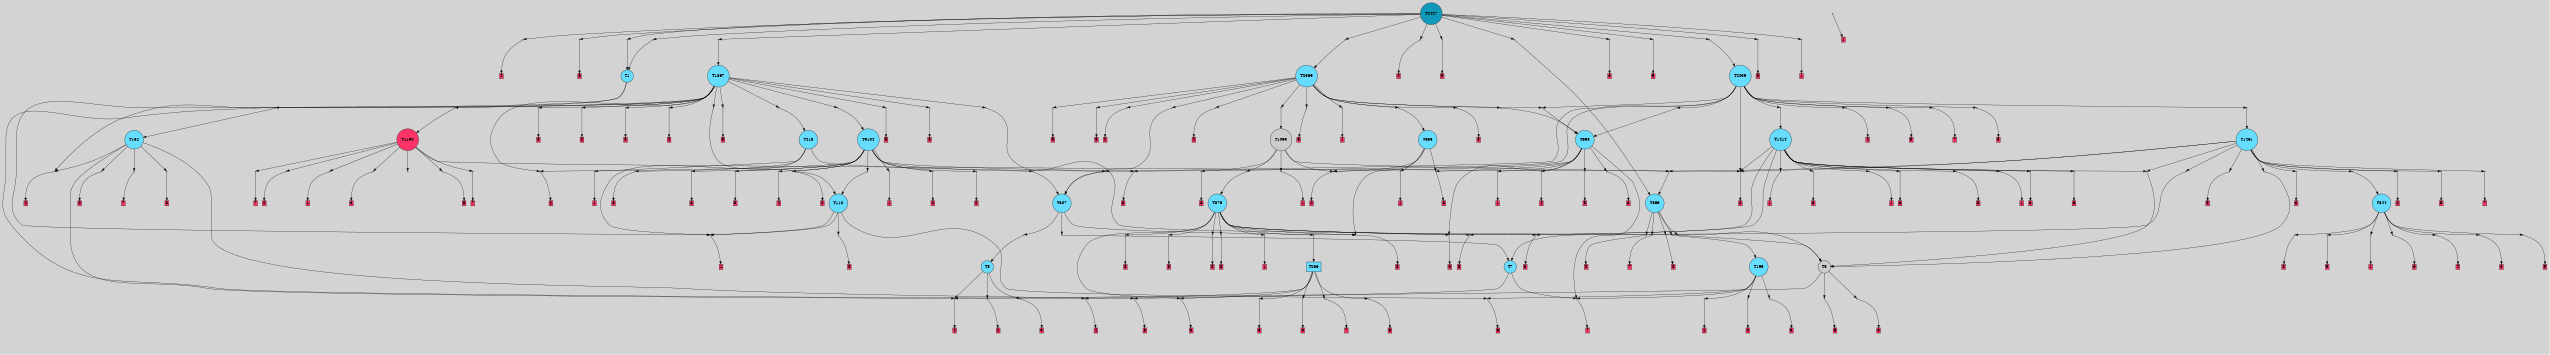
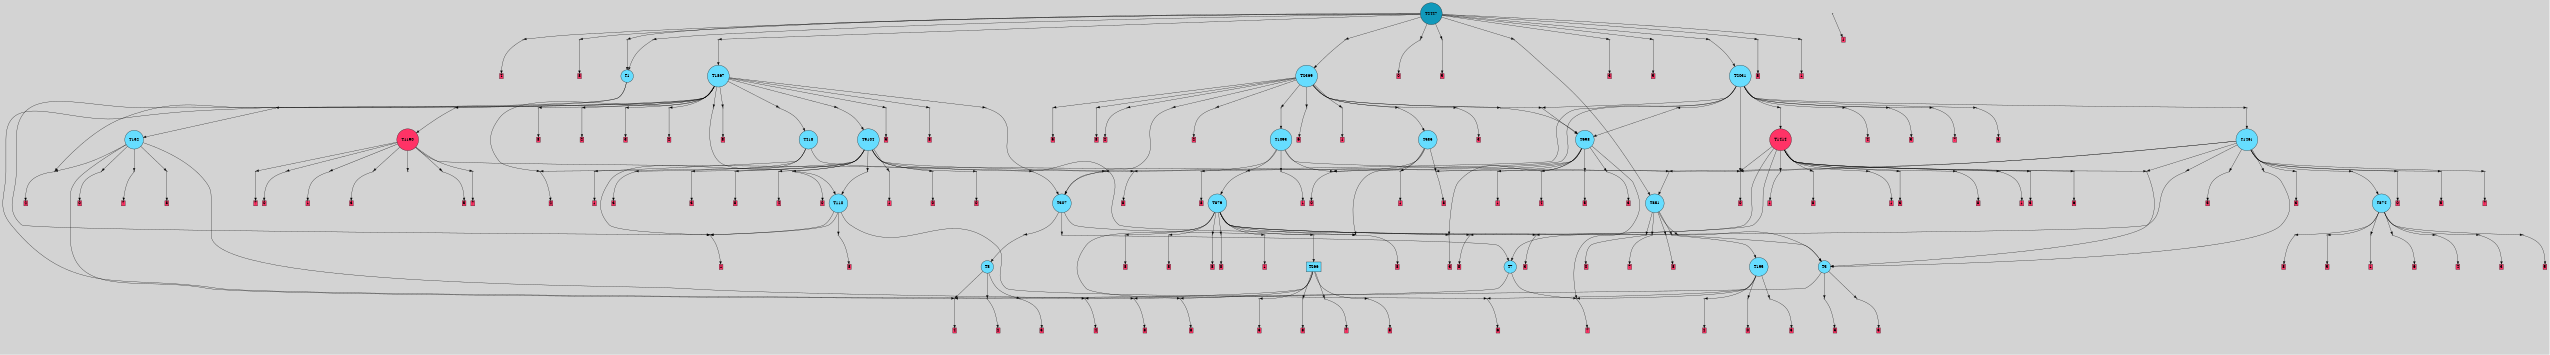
node "T2035": label "T2035" -> "T2031"
node "T1093": fillcolor #cccccc -> #66ddff
node "T1414": fillcolor #66ddff -> #ff3366
node "T859": label "T859" -> "T851"
node "T844": label "T844" -> "T874"
node "T3": fillcolor #cccccc -> #66ddff
